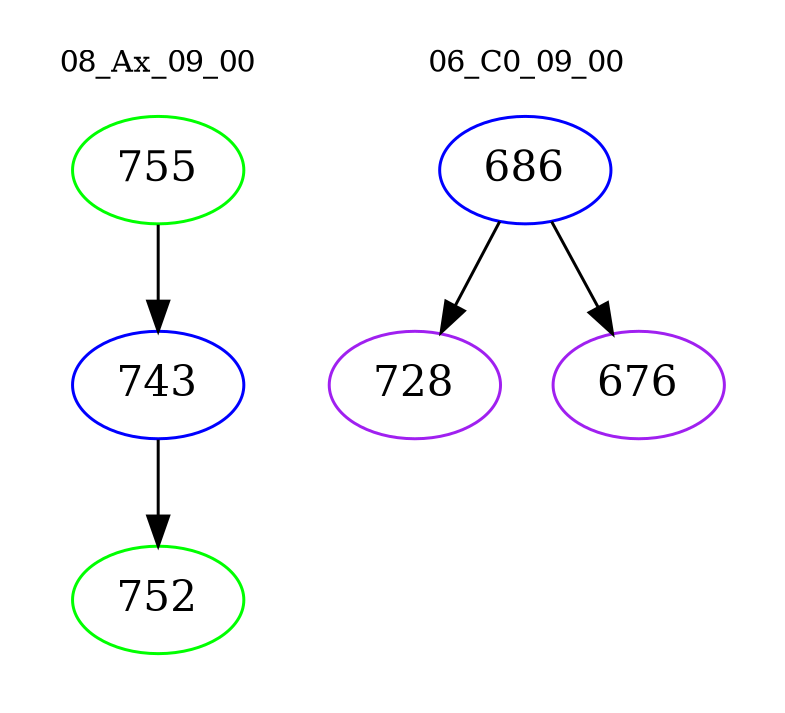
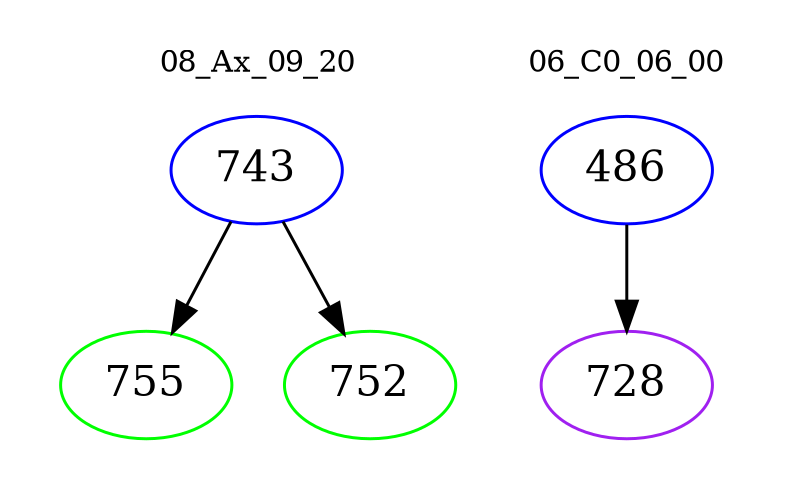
cluster "08_Ax_09_00": label "08_Ax_09_00" -> "08_Ax_09_20"
cluster "06_C0_09_00": label "06_C0_09_00" -> "06_C0_06_00"
node "686": label "686" -> "486"
edge "755" -> "743": reversed
node "676": removed
